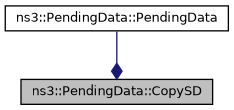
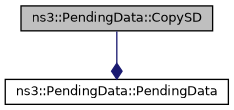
edge "ns3::PendingData::PendingData" -> "ns3::PendingData::CopySD": reversed
